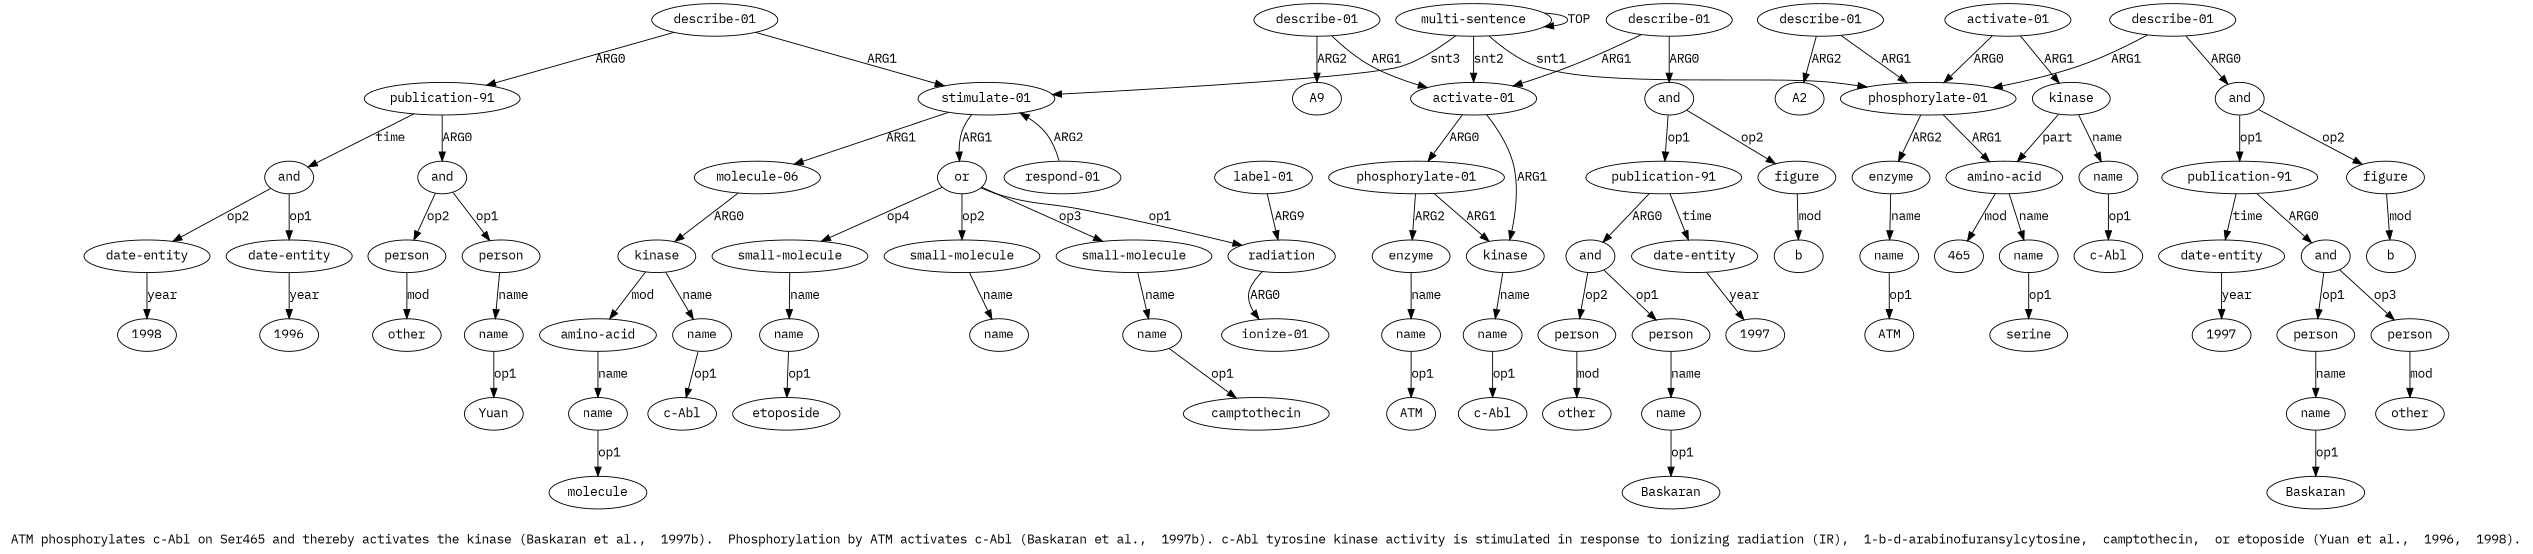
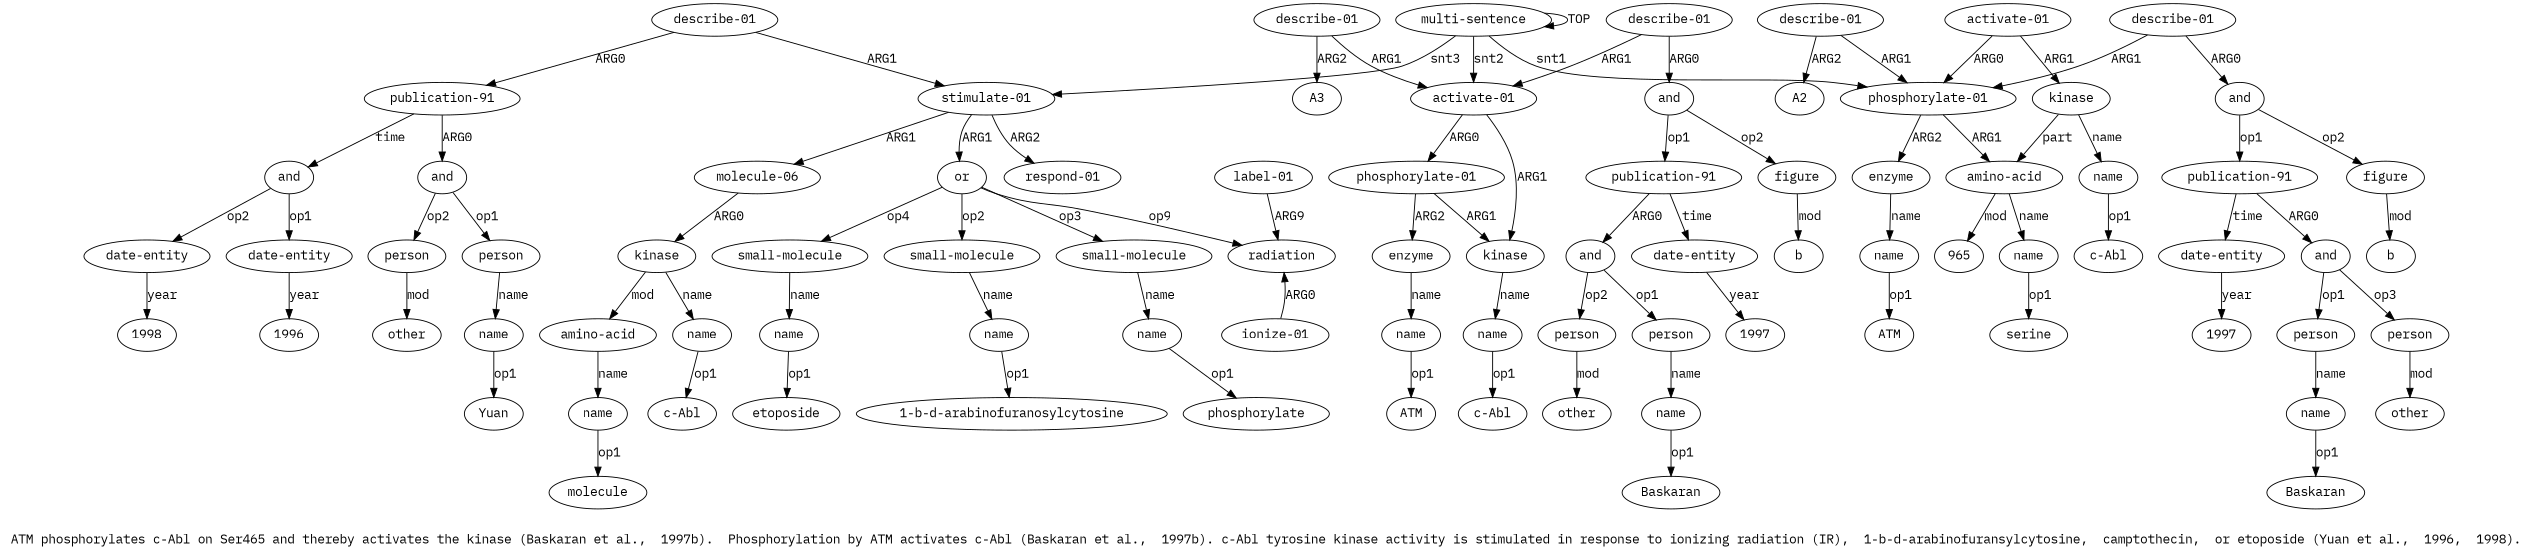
node "A9": label "A9" -> "A3"
edge "respond-01" -> "stimulate-01": reversed
edge "or" -> "radiation": label "op1" -> "op9"
node "465": label "465" -> "965"
edge "radiation" -> "ionize-01": reversed
node "1-b-d-arabinofuranosylcytosine": added
node "camptothecin": label "camptothecin" -> "phosphorylate"
